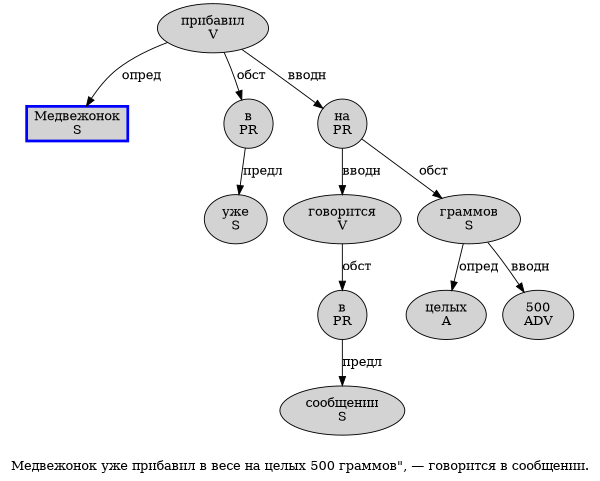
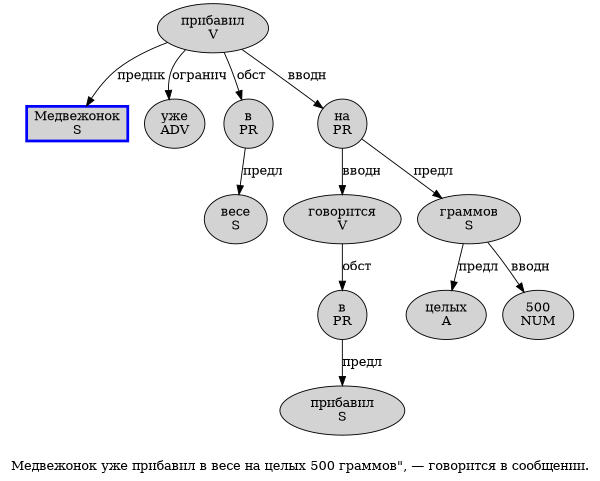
edge "прибавил V" -> "Медвежонок S": label "опред" -> "предик"
node "уже ADV": added
edge "на PR" -> "граммов S": label "обст" -> "предл"
node "уже S": label "уже S" -> "весе S"
edge "граммов S" -> "целых A": label "опред" -> "предл"
node "500 ADV": label "500 ADV" -> "500 NUM"
node "сообщении S": label "сообщении S" -> "прибавил S"
